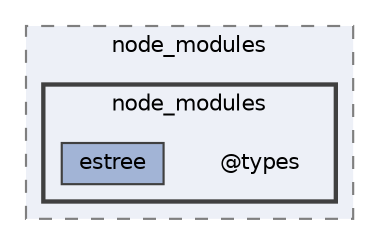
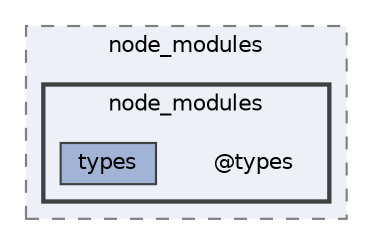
node "estree": label "estree" -> "types"
